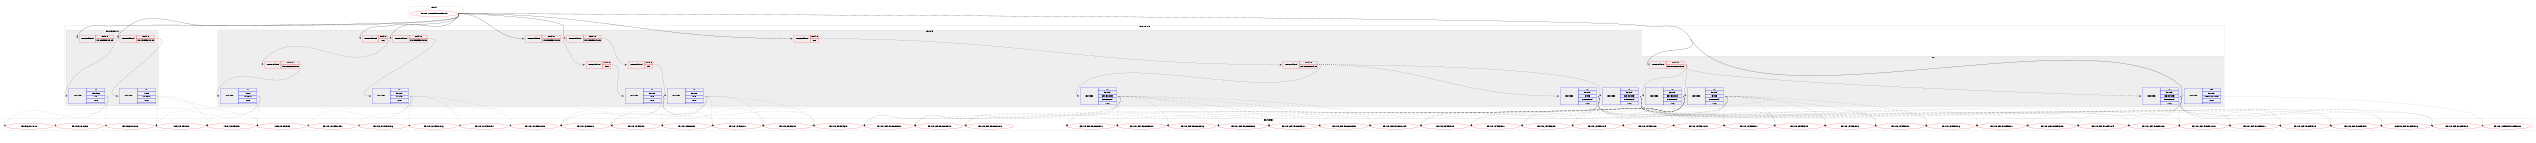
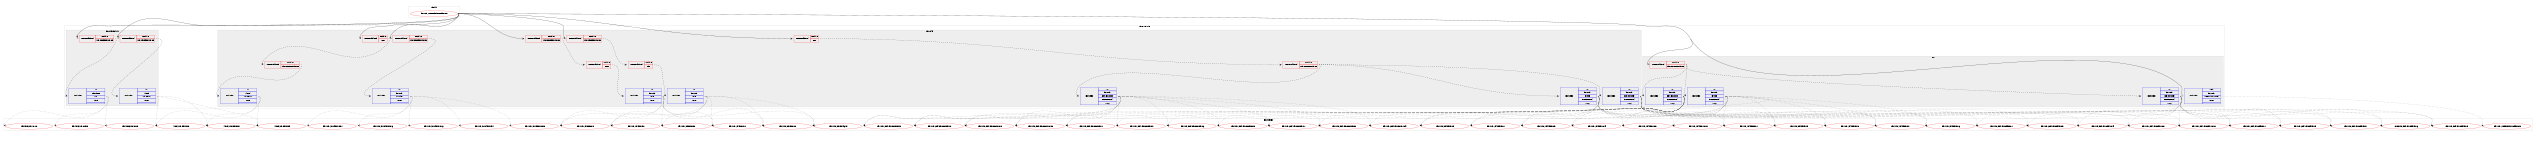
node "dev-ruby/activesupport-4.2.10": added
